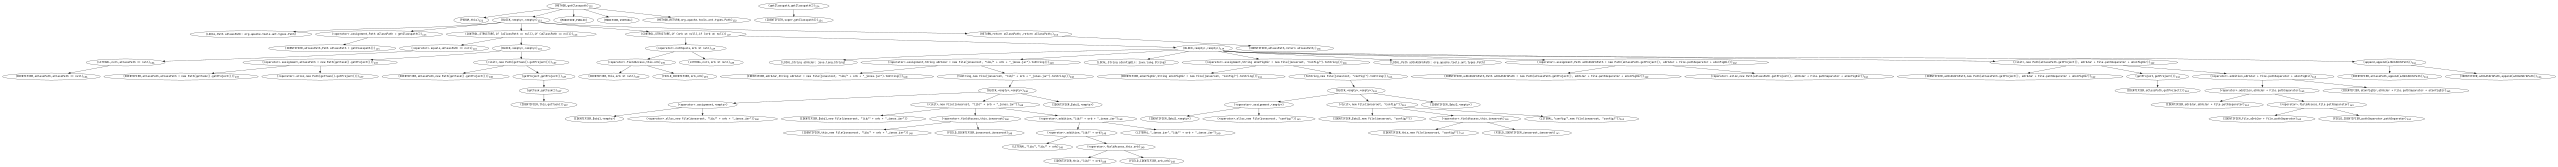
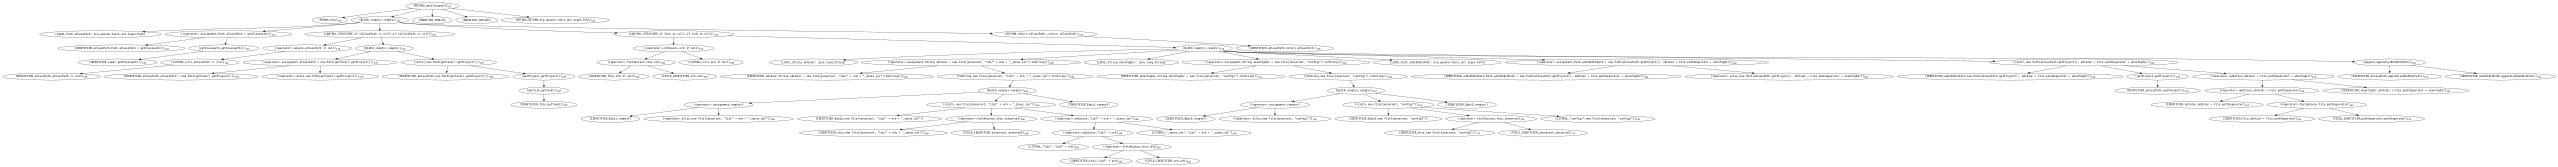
edge "(<operator>.assignment,Path aClassPath = getClasspath())" -> "(getClasspath,getClasspath())": added
